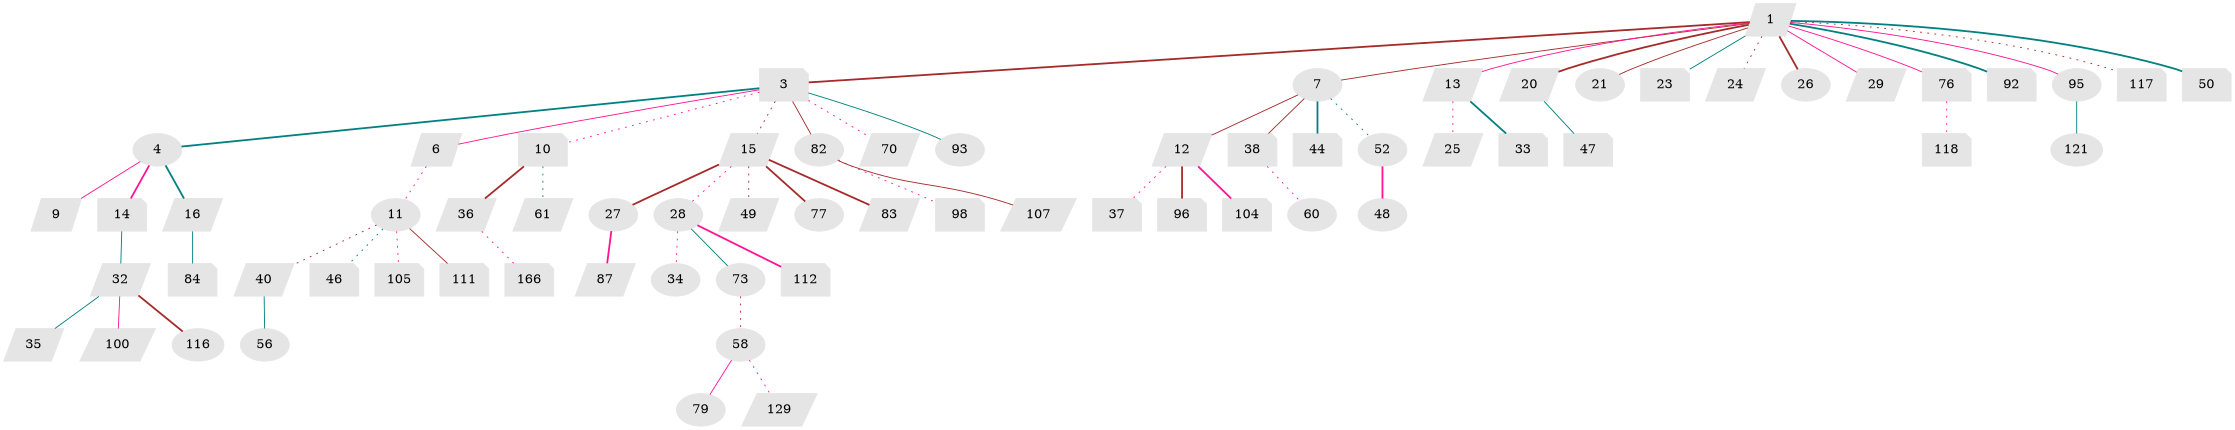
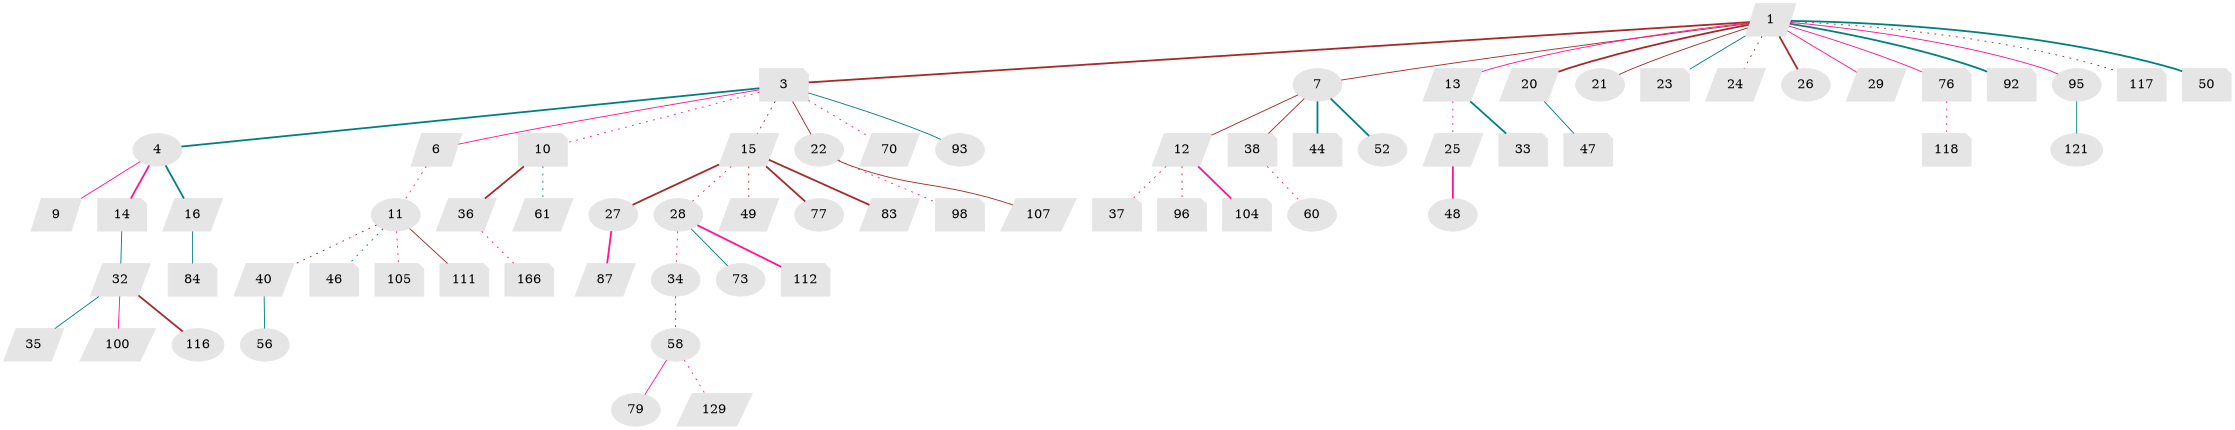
edge "7" -- "52": style dotted -> bold
node "82": label "82" -> "22"
edge "12" -- "96": style bold -> dotted
edge "52" -- "48": now "25" -- "48"
edge "73" -- "58": now "34" -- "58"
